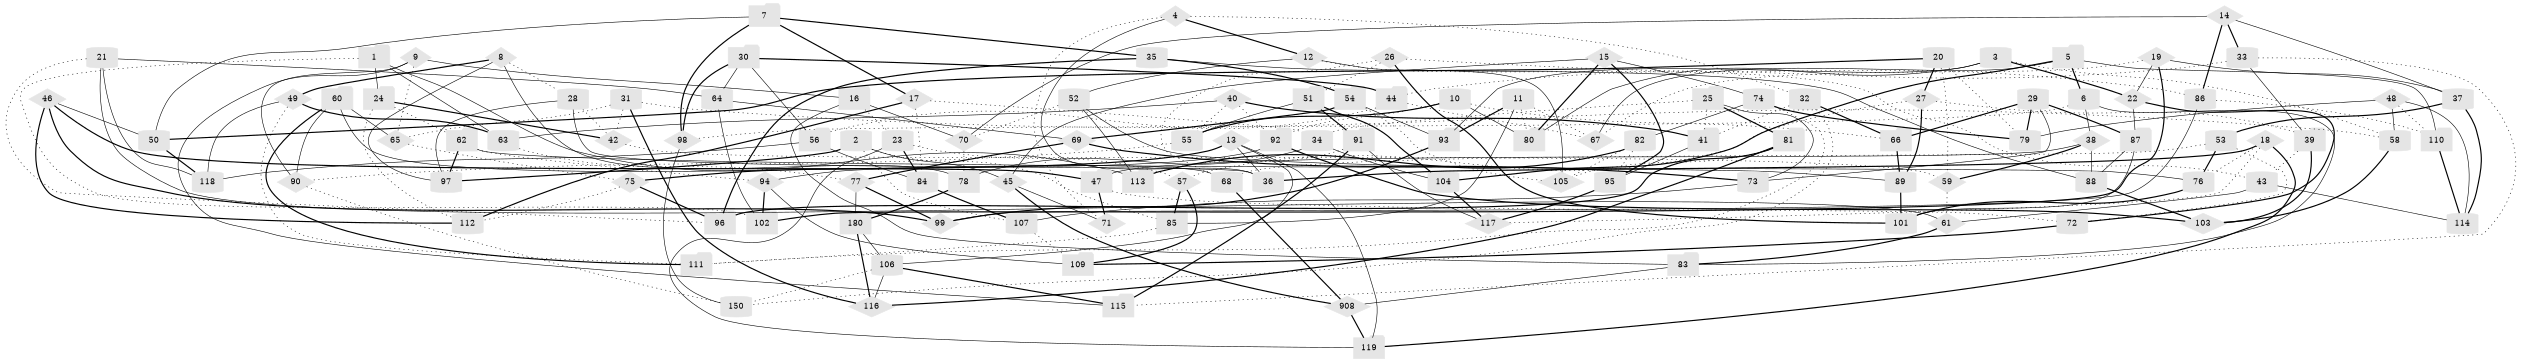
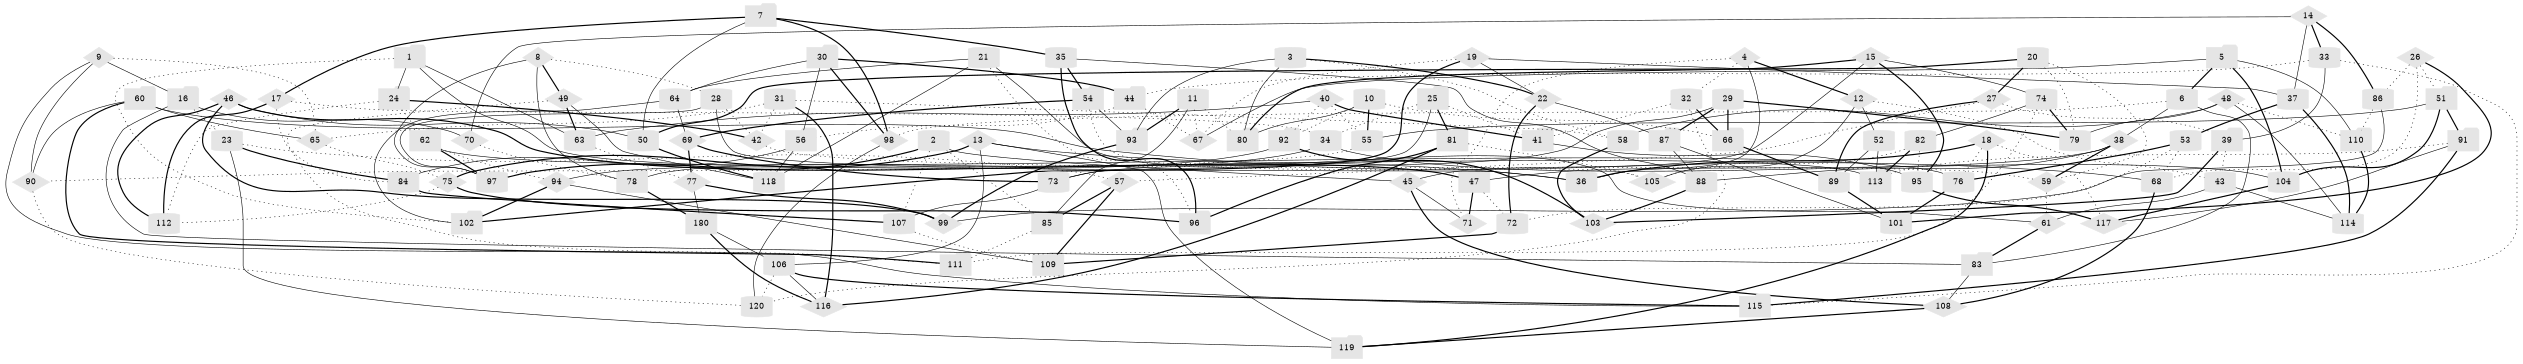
edge "52" -- "70": removed
node "150": label "150" -> "120"
node "908": label "908" -> "108"
